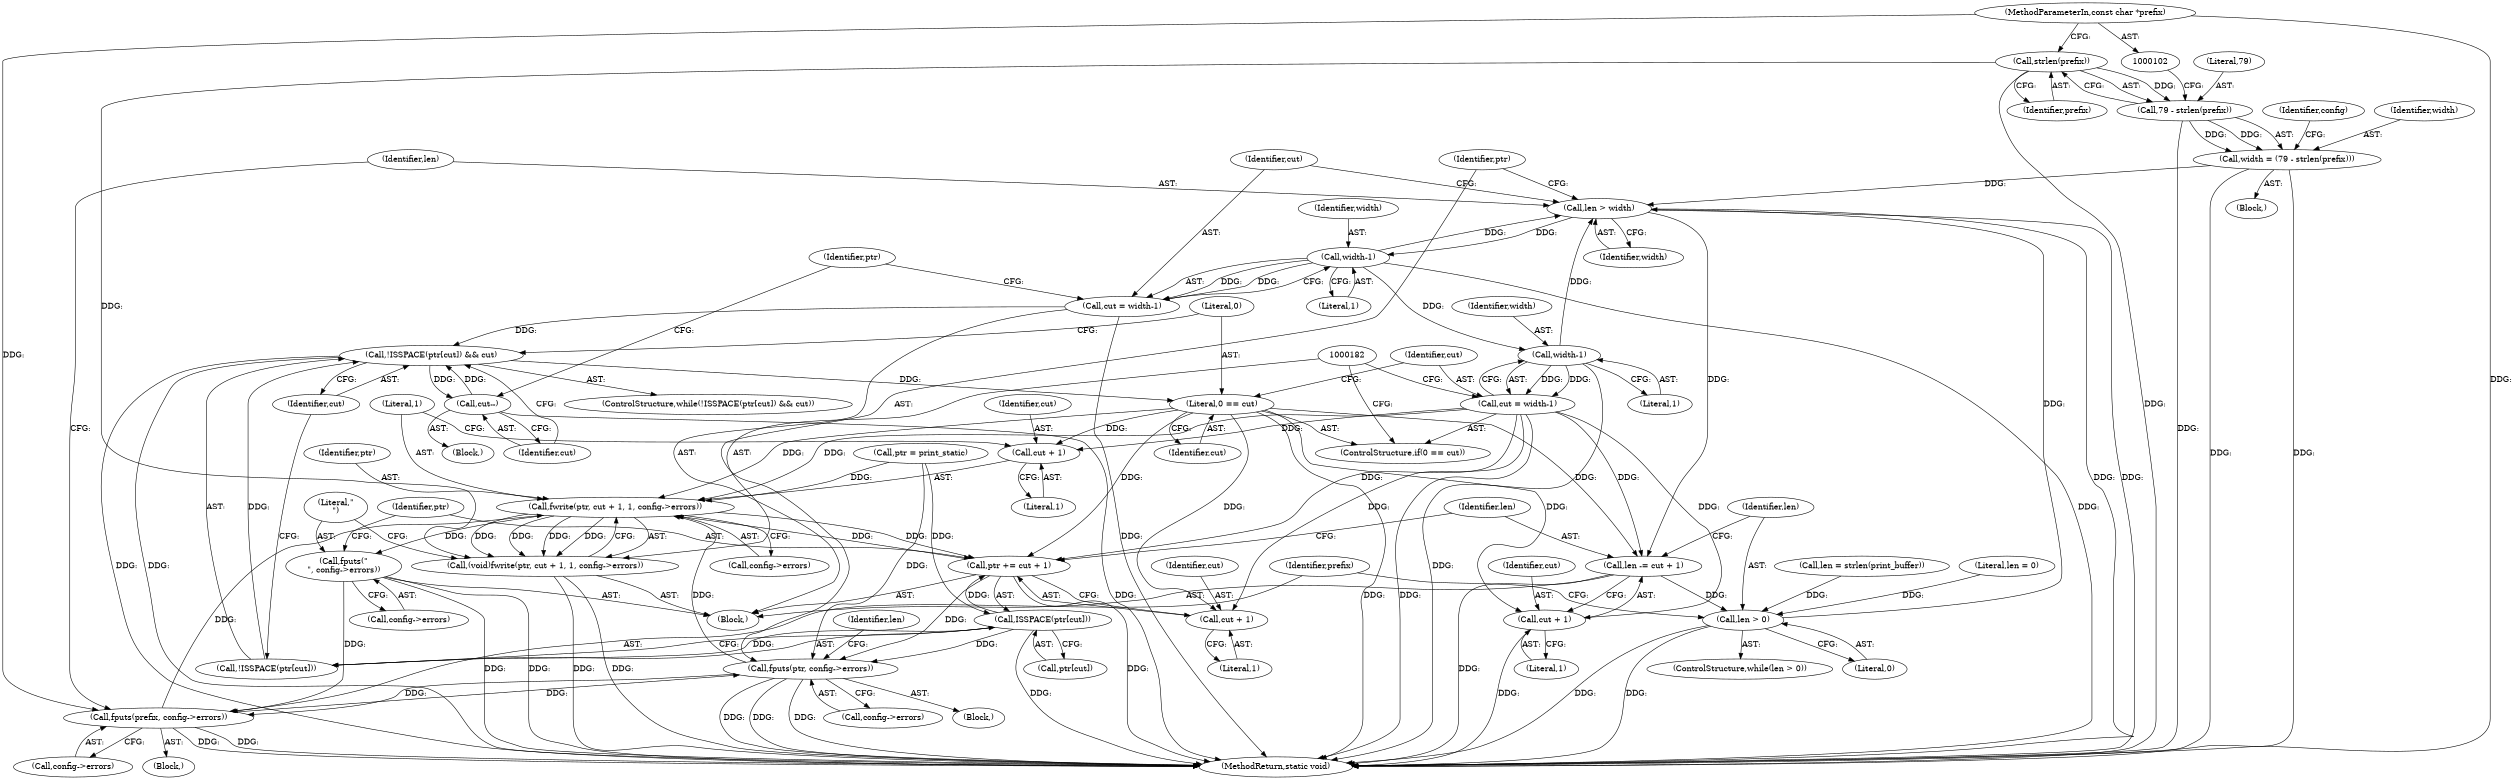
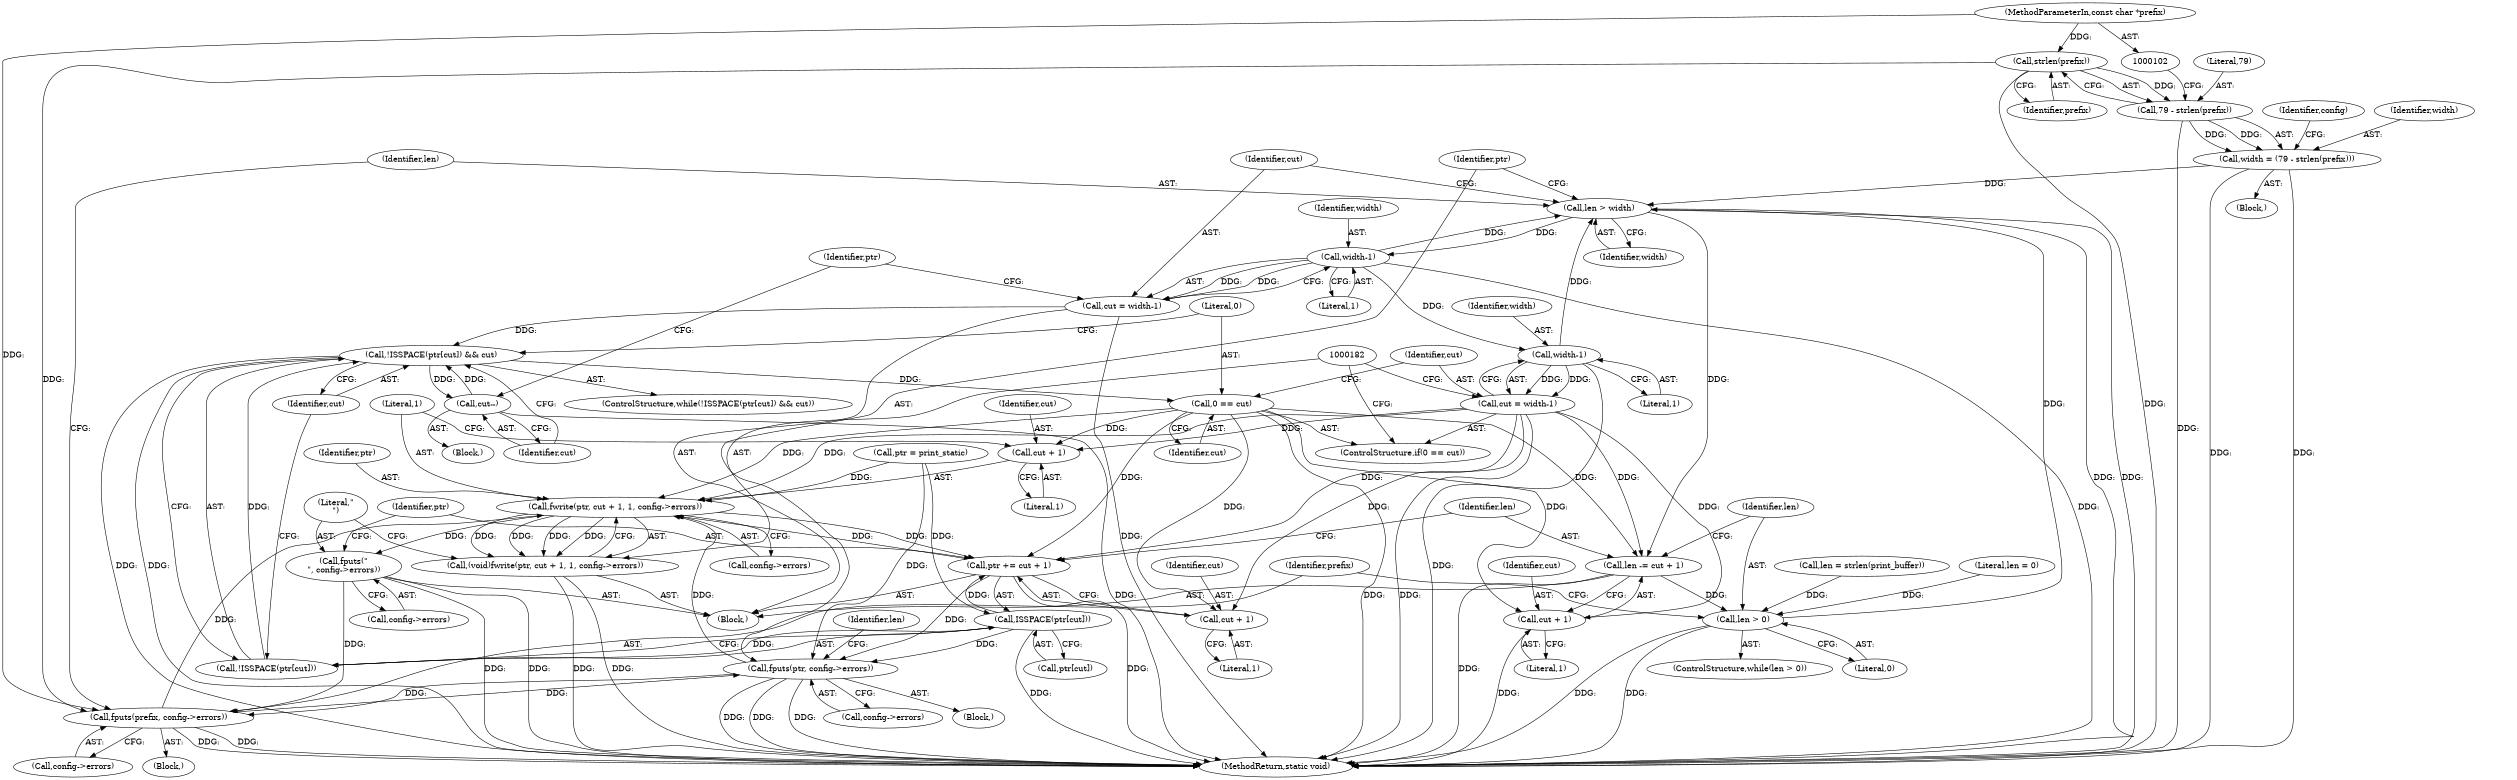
edge "(MethodParameterIn,const char *prefix)" -> "(Call,strlen(prefix))": label "CFG: " -> "DDG: "
edge "(Call,strlen(prefix))" -> "(Call,(void)fwrite(ptr, cut + 1, 1, config->errors))": now "(Call,strlen(prefix))" -> "(Call,fputs(prefix, config->errors))"
node "(Literal,0 == cut)": label "(Literal,0 == cut)" -> "(Call,0 == cut)"
edge "(Call,!ISSPACE(ptr[cut]) && cut)" -> "(Call,!ISSPACE(ptr[cut]))": added, label "CFG:"
edge "(MethodParameterIn,const char *prefix)" -> "(MethodReturn,static void)": removed, label "DDG:"
